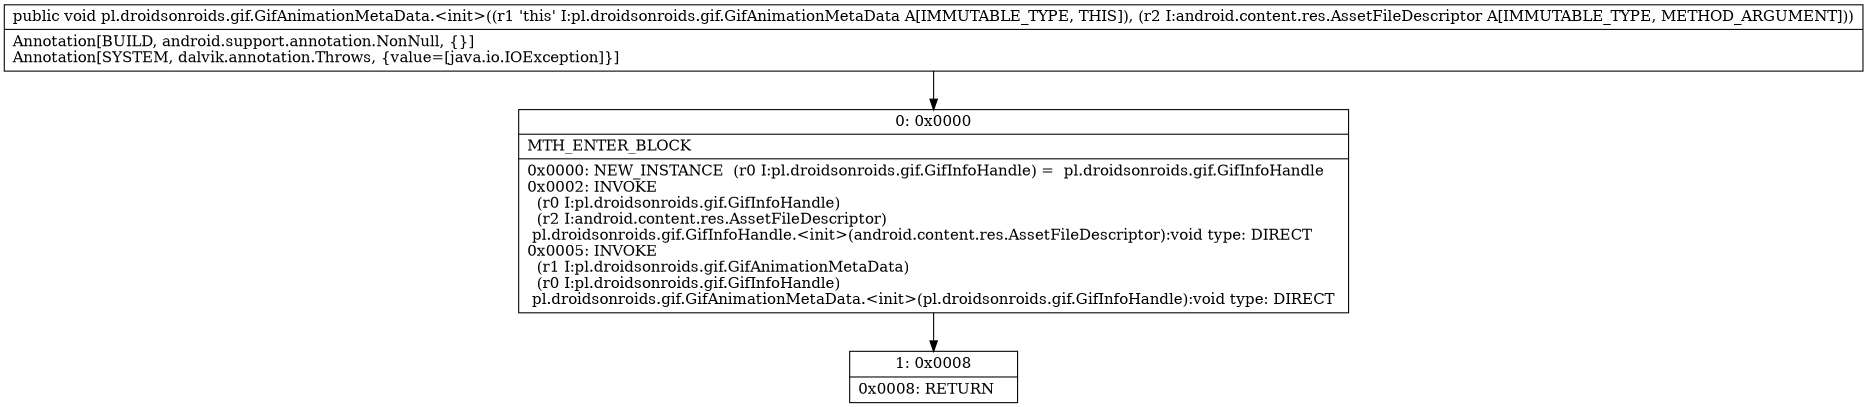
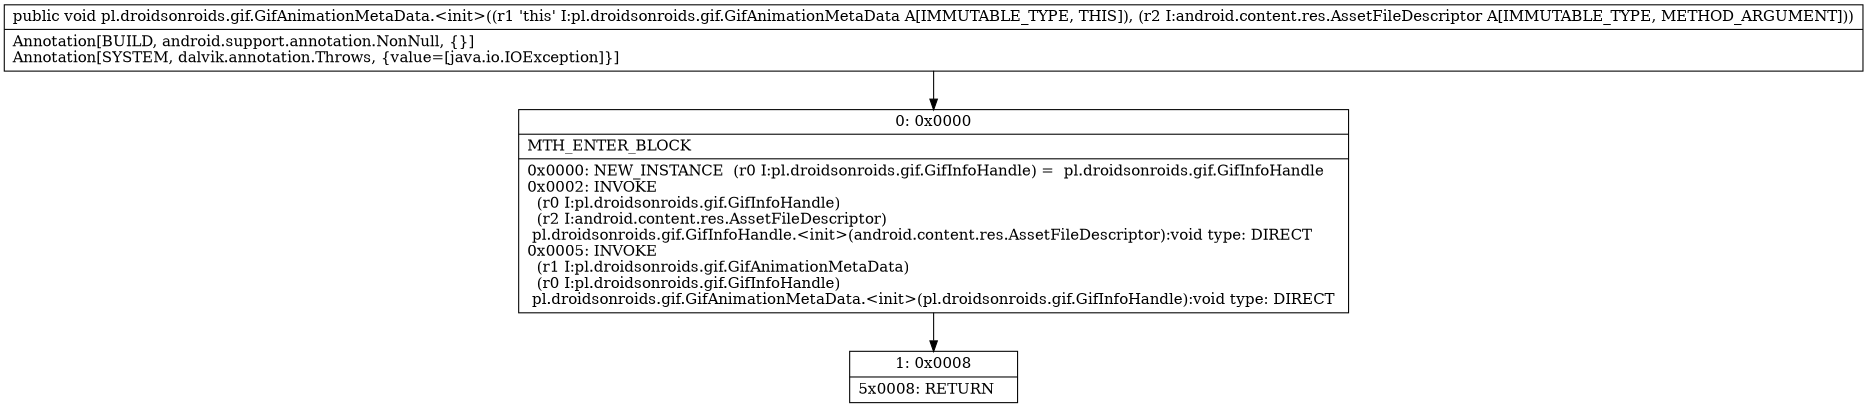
node "1: 0x0008": text "0x0008: RETURN" -> "5x0008: RETURN"
